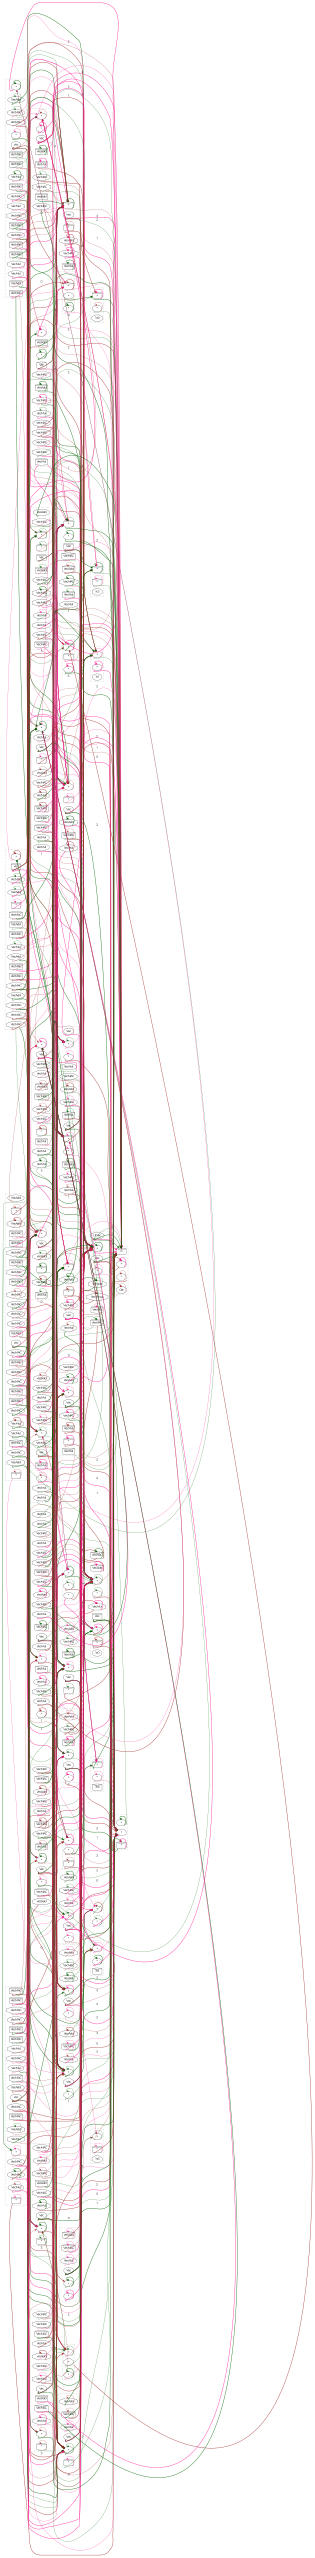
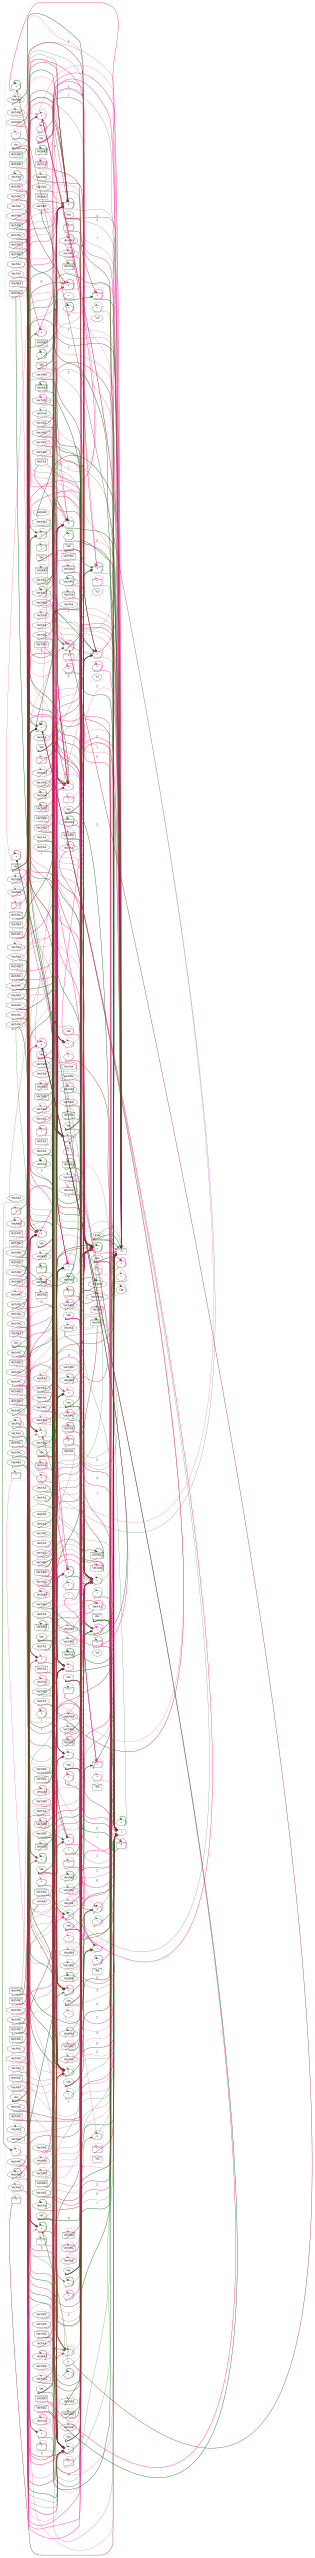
node "?a3": shape octagon -> cylinder
